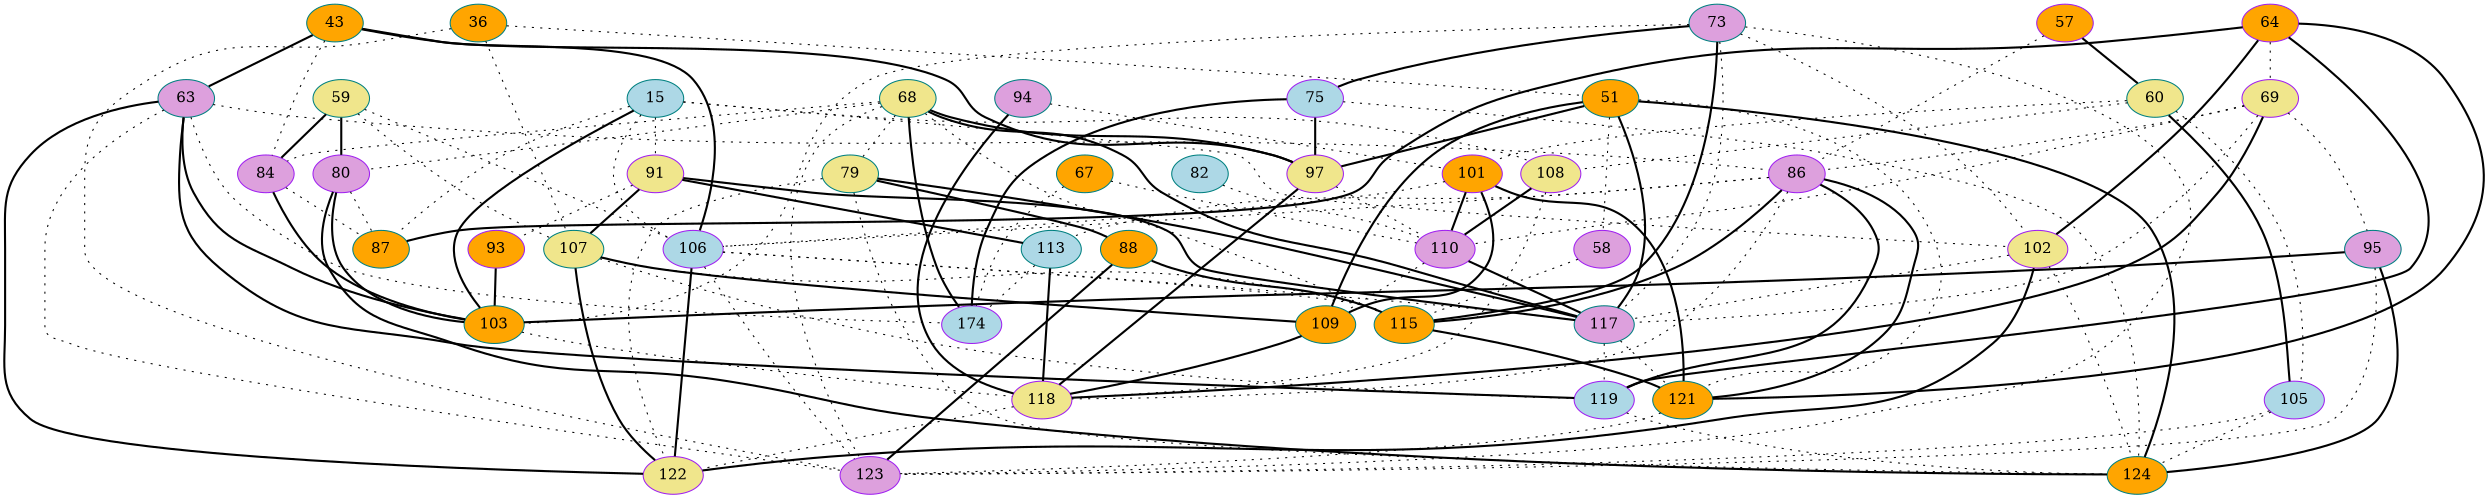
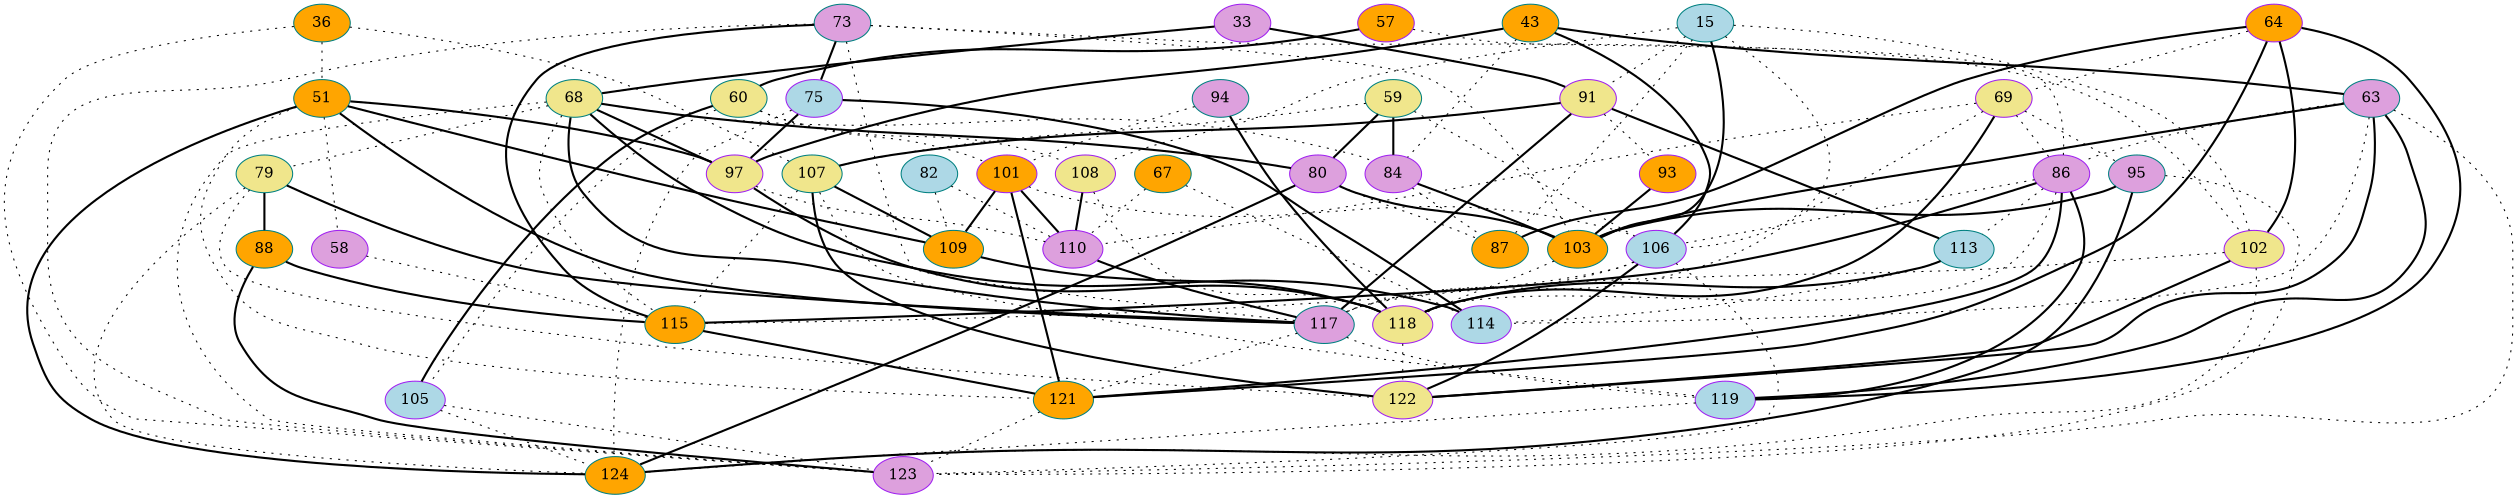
node "33": added
edge "68" -- "80": style dotted -> bold
edge "110" -- "109": now "82" -- "109"
node "174": label "174" -> "114"
